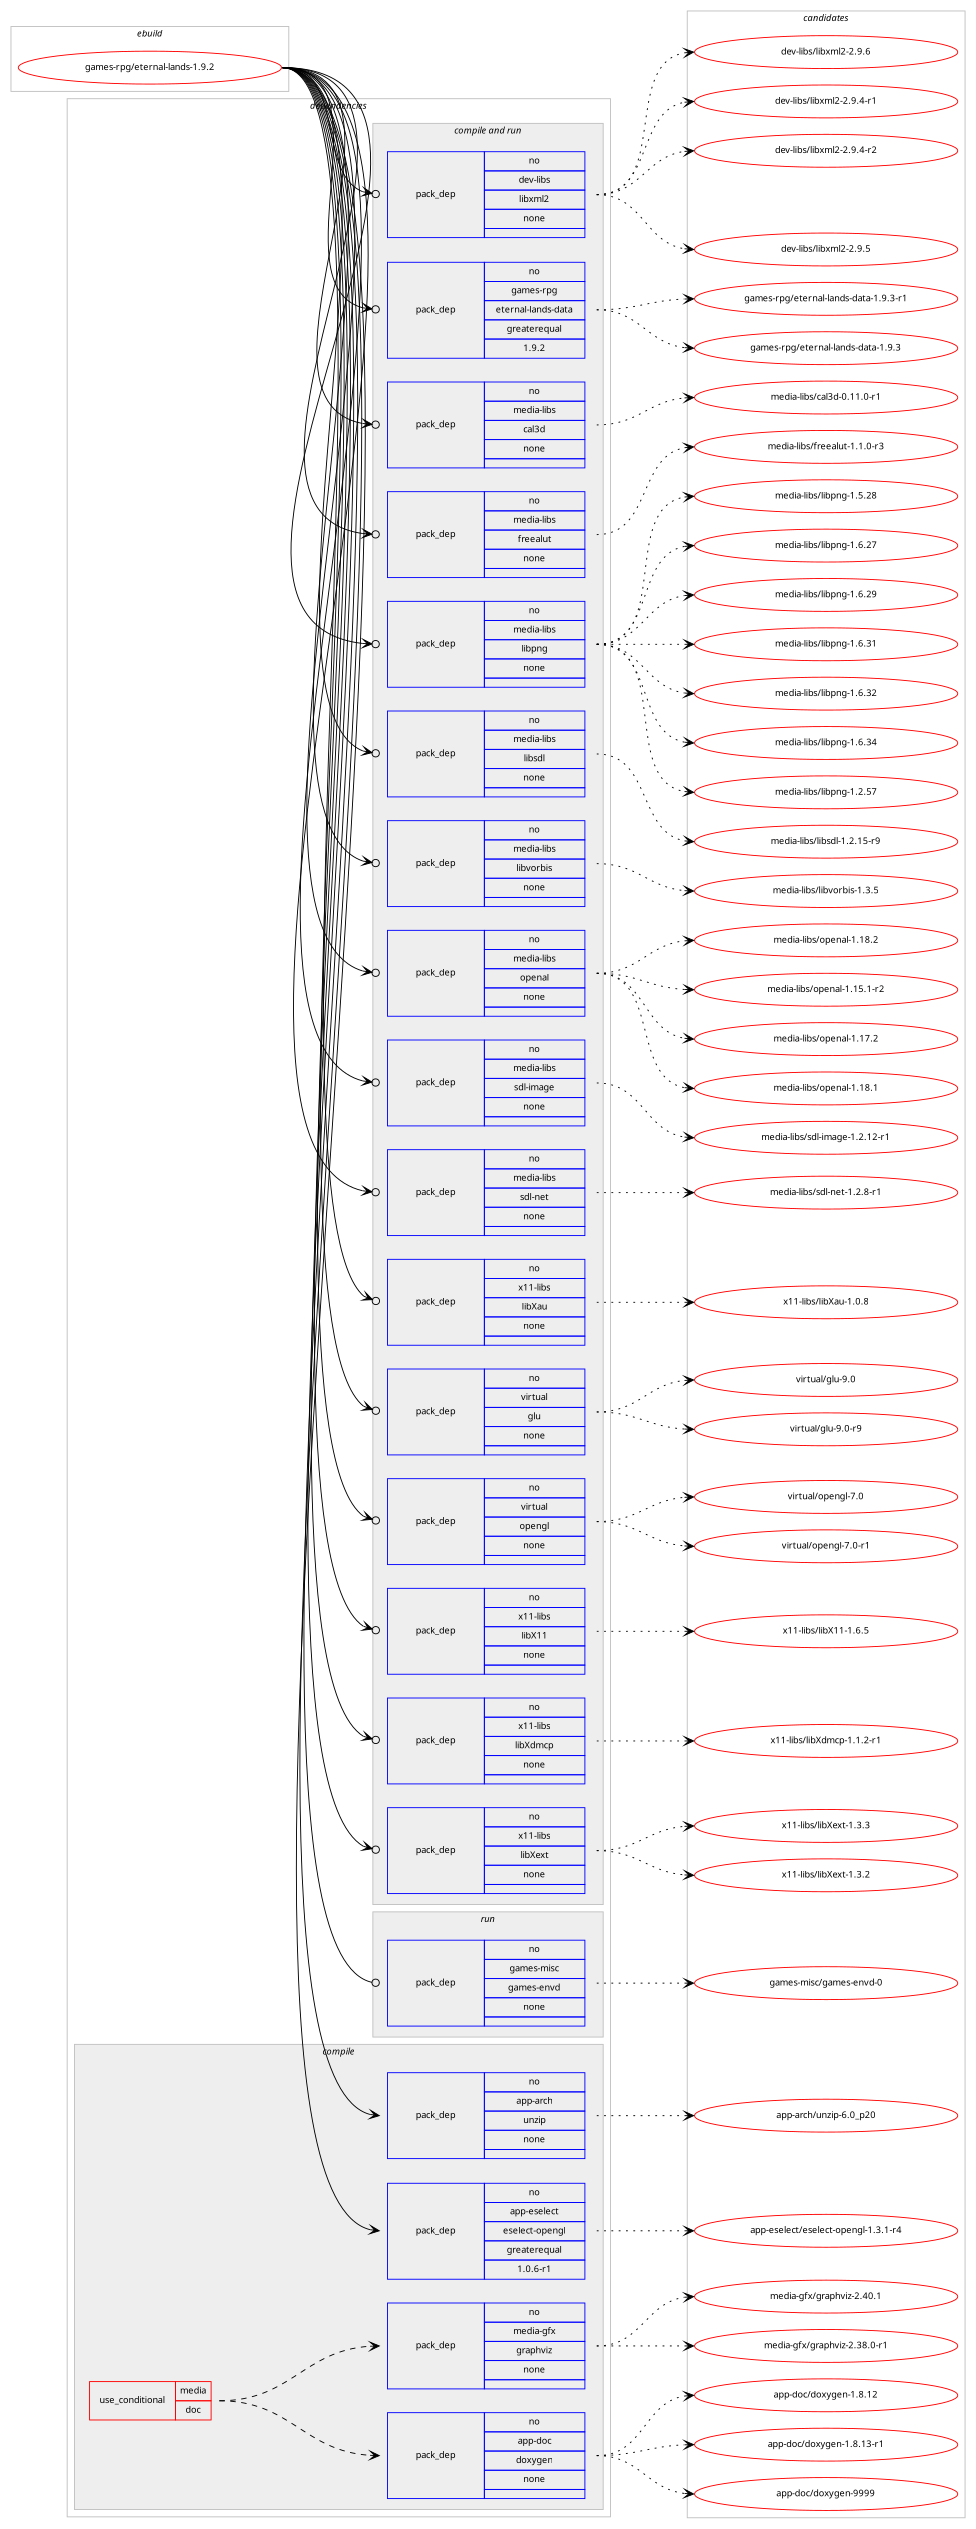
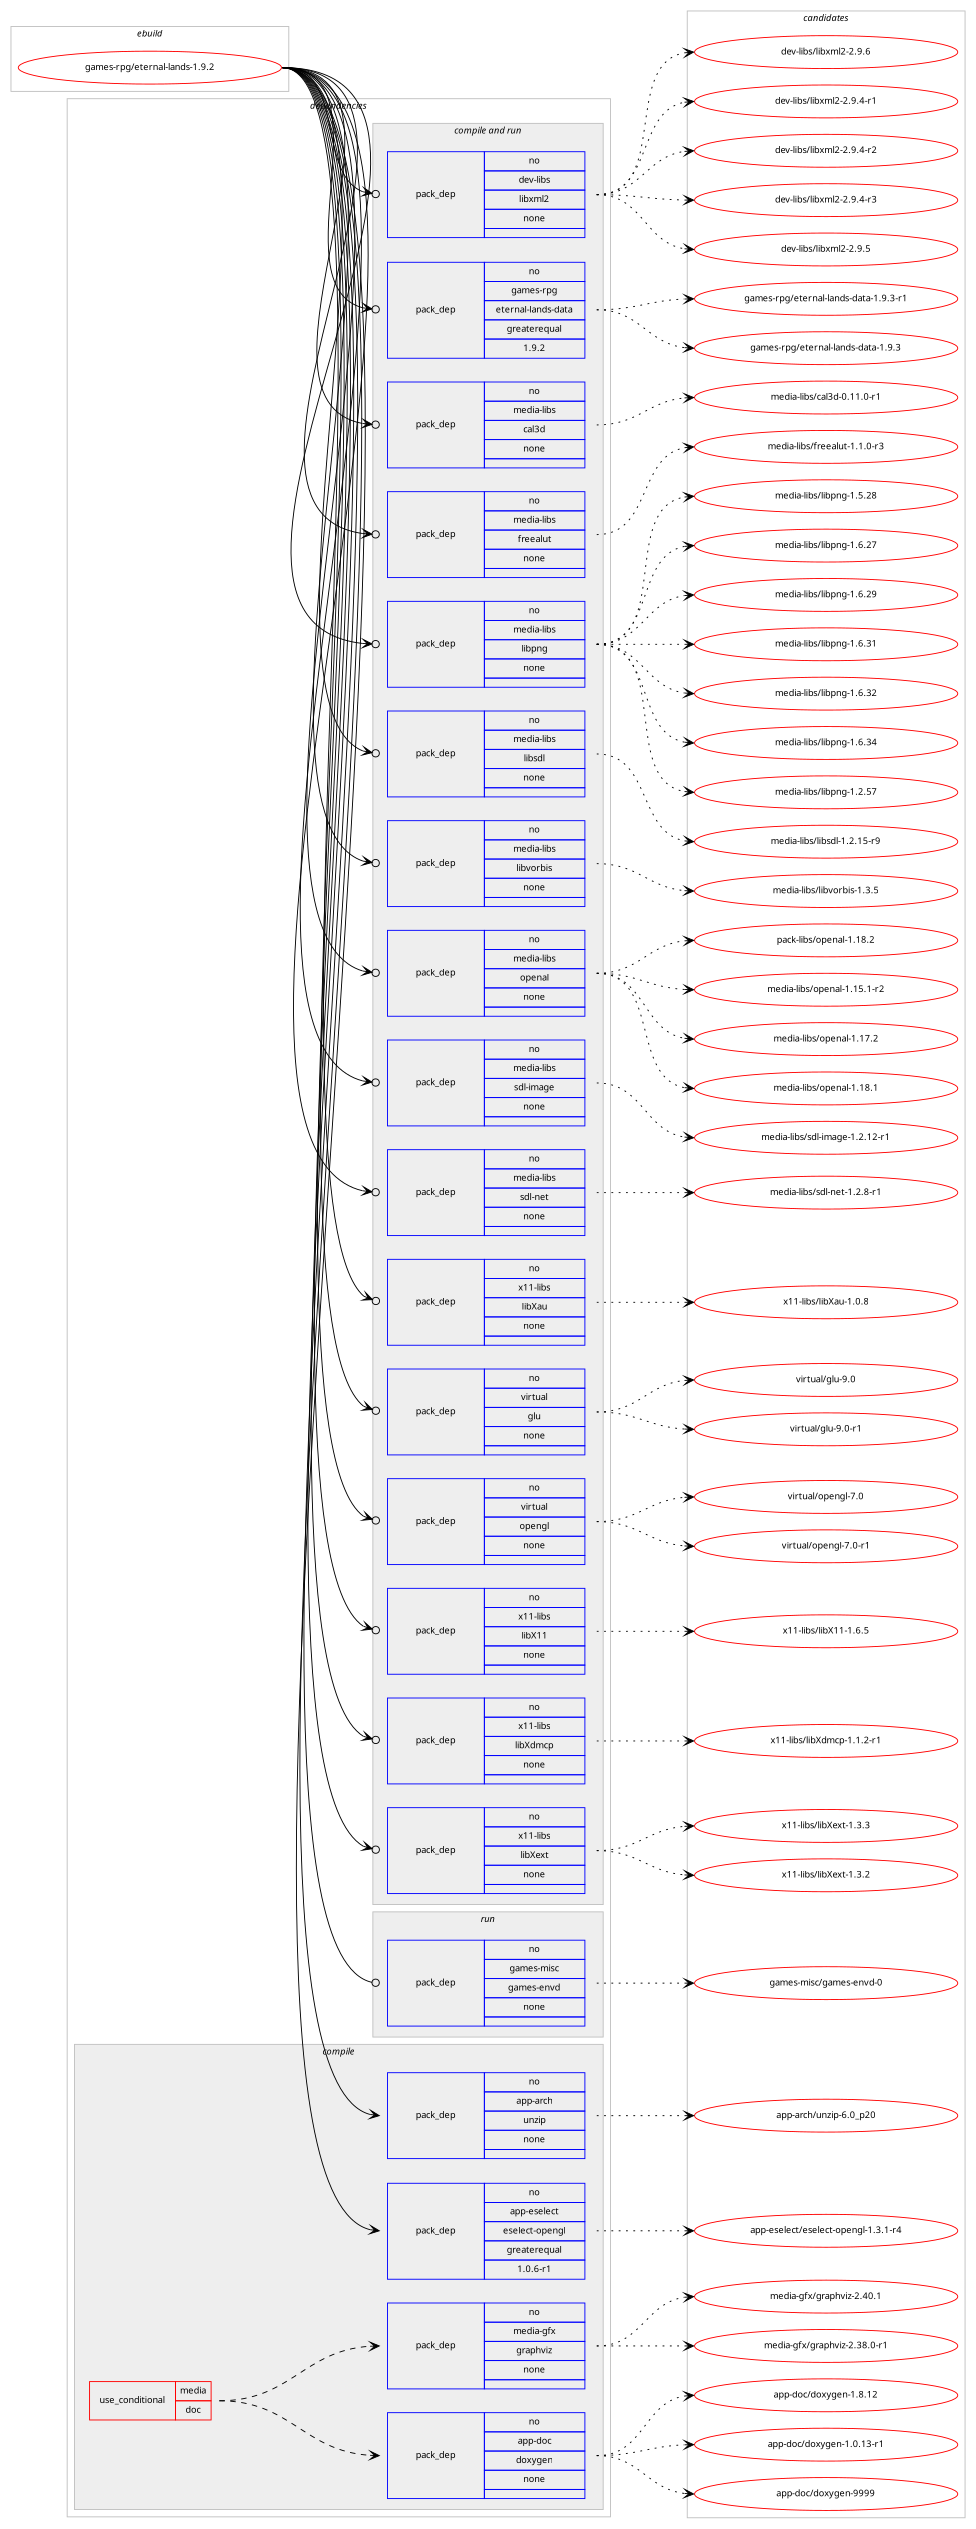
node "dev-libs/libxml2-2.9.4-r3": added
node "media-libs/openal-1.18.2": label "media-libs/openal-1.18.2" -> "pack-libs/openal-1.18.2"
node "virtual/glu-9.0-r9": label "virtual/glu-9.0-r9" -> "virtual/glu-9.0-r1"
node "app-doc/doxygen-1.8.13-r1": label "app-doc/doxygen-1.8.13-r1" -> "app-doc/doxygen-1.0.13-r1"
